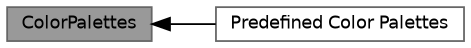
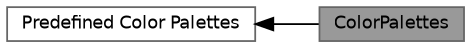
edge "Predefined Color Palettes" -> "ColorPalettes": reversed
